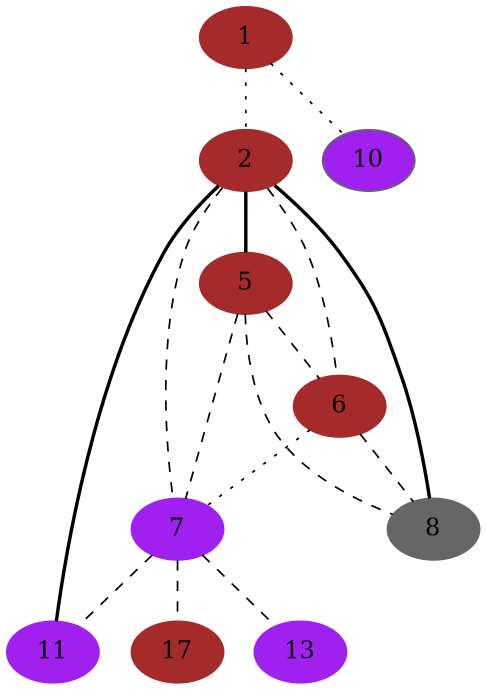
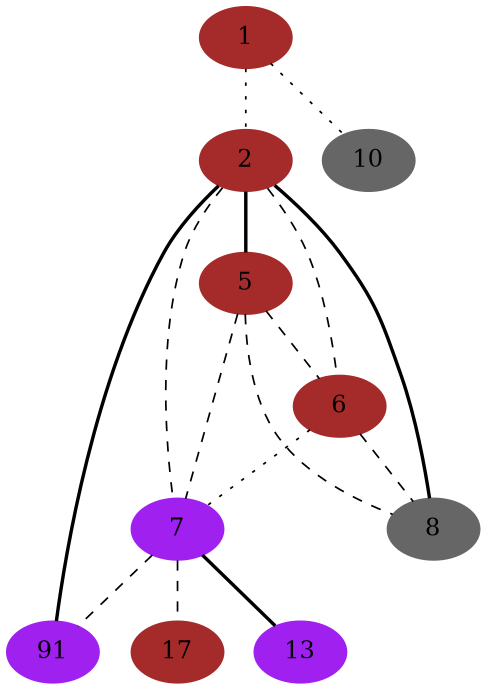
node "10": fillcolor purple -> gray40
edge "7" -- "13": style dashed -> bold
node "11": label "11" -> "91"
